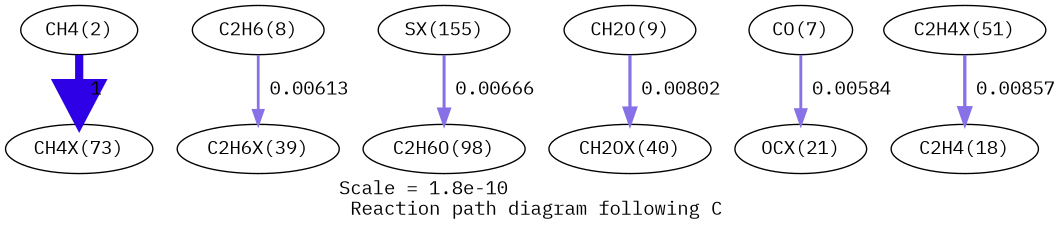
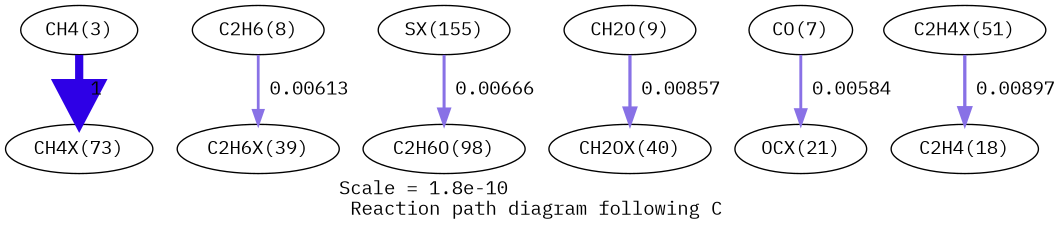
node "CH4(2)": label "CH4(2)" -> "CH4(3)"
edge "CH2O(9)" -> "CH2OX(40)": label " 0.00802" -> " 0.00857"
edge "C2H4X(51)" -> "C2H4(18)": label " 0.00857" -> " 0.00897"
